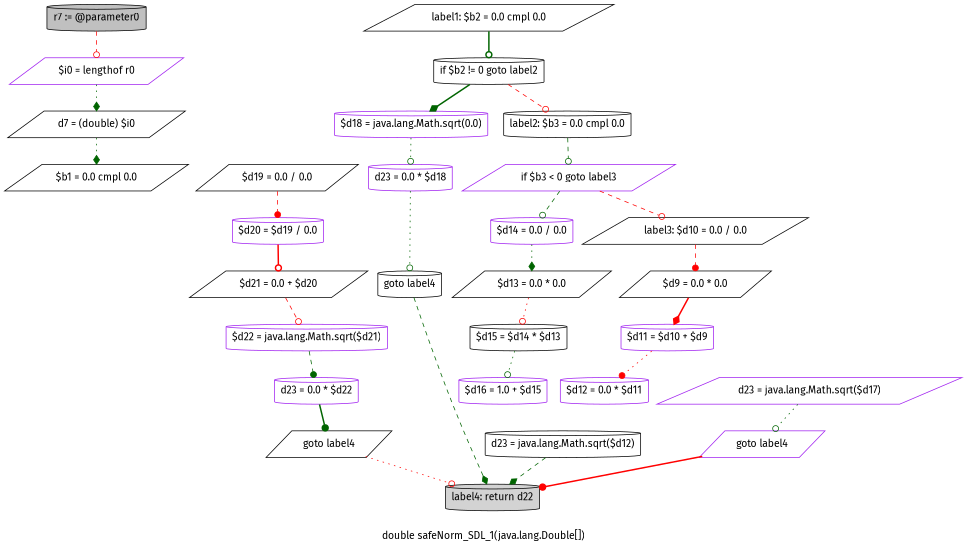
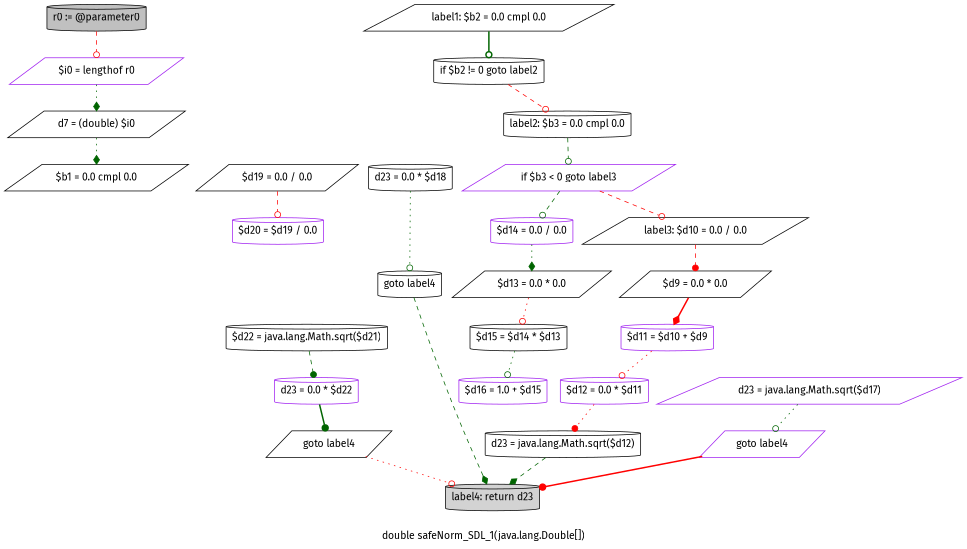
node "r7 := @parameter0": label "r7 := @parameter0" -> "r0 := @parameter0"
node "$d18 = java.lang.Math.sqrt(0.0)": removed
node "d23 = 0.0 * $d18": color purple -> black
edge "$d19 = 0.0 / 0.0" -> "$d20 = $d19 / 0.0": arrowhead dot -> odot
node "$d21 = 0.0 + $d20": removed
node "$d22 = java.lang.Math.sqrt($d21)": color purple -> black
edge "$d11 = $d10 + $d9" -> "$d12 = 0.0 * $d11": arrowhead dot -> odot
edge "$d12 = 0.0 * $d11" -> "d23 = java.lang.Math.sqrt($d12)": added
node "label4: return d22": label "label4: return d22" -> "label4: return d23"
